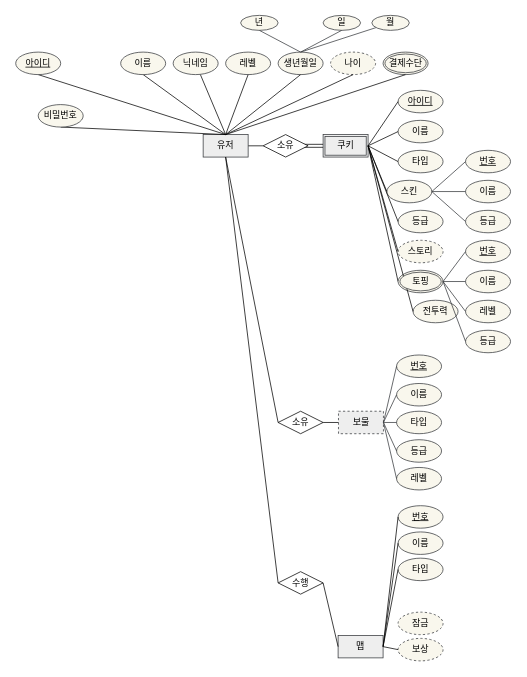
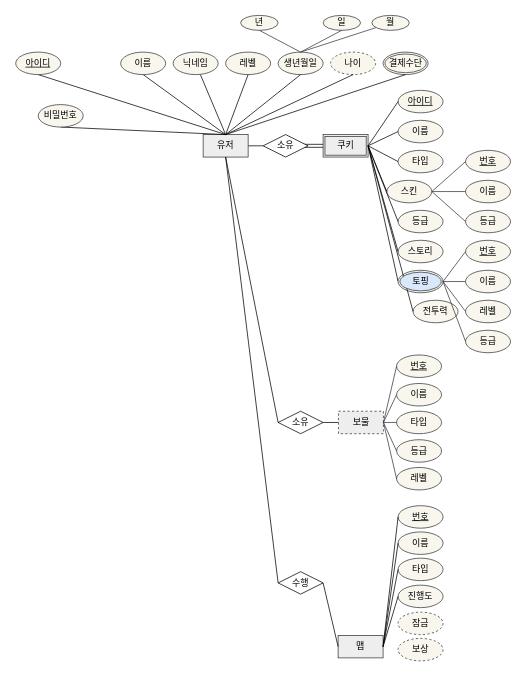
node "스토리": style dashed -> solid
node "토핑": fillcolor #f9f7ed -> #dae8fc
node "진행도": added
edge "진행도" -- "맵": added
edge "맵" -- "보상": removed
